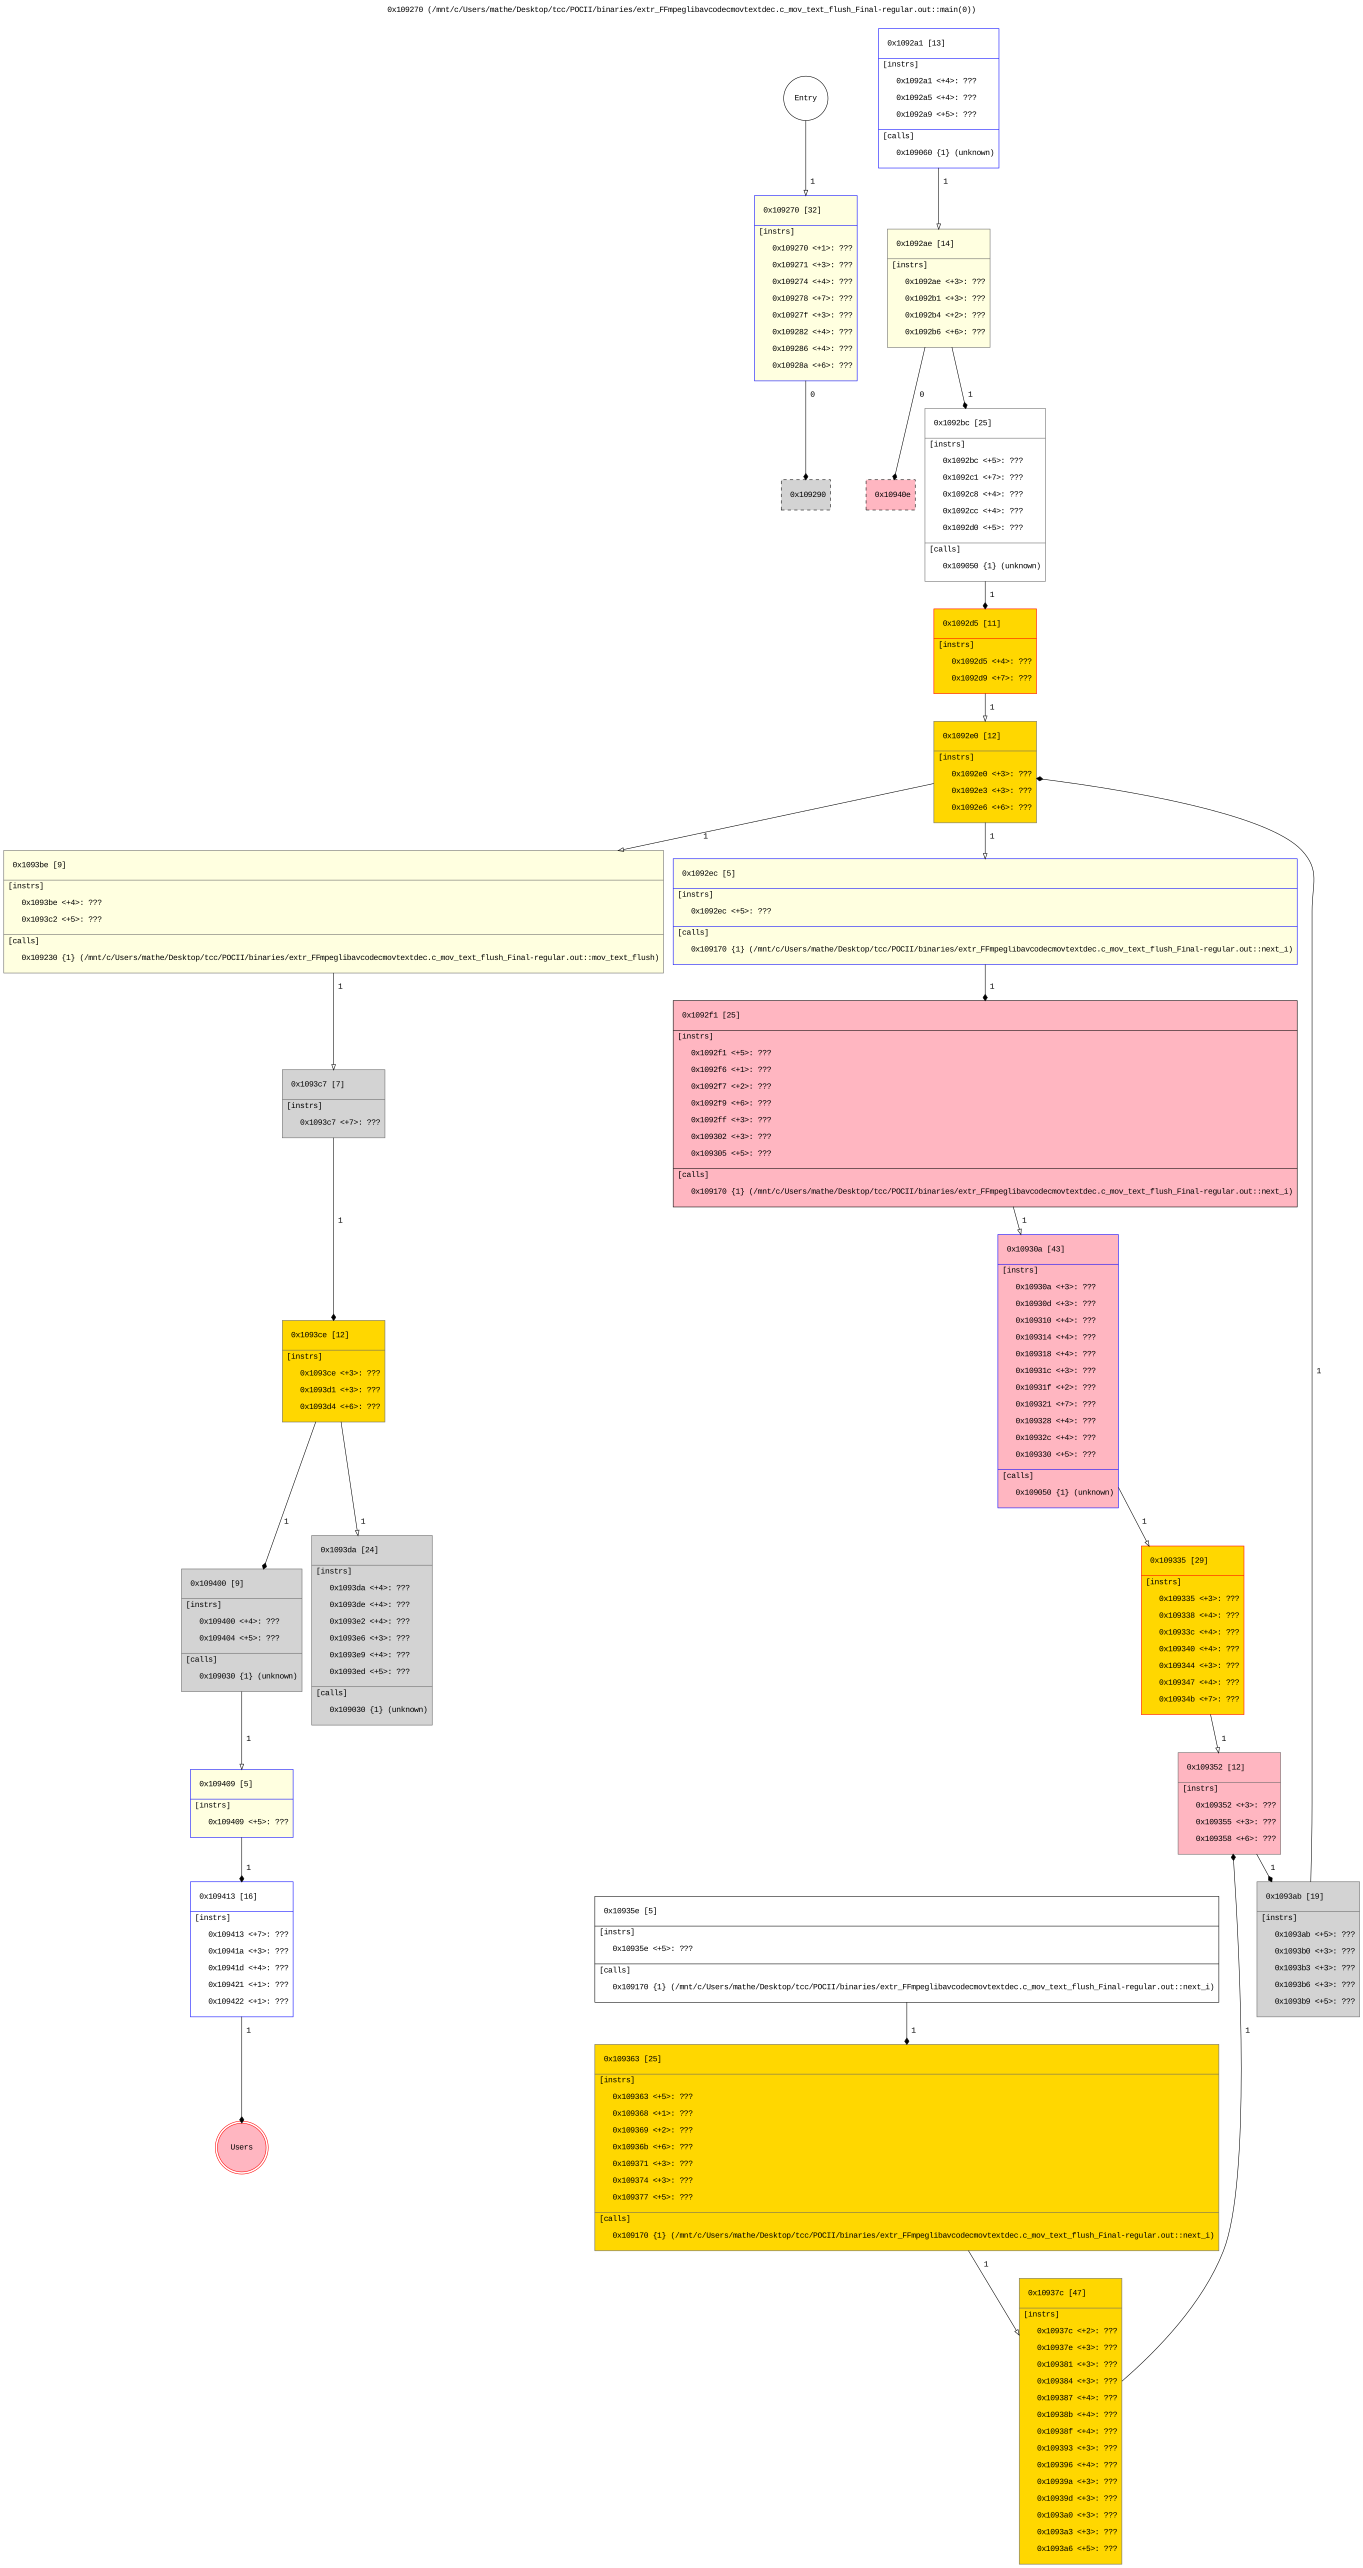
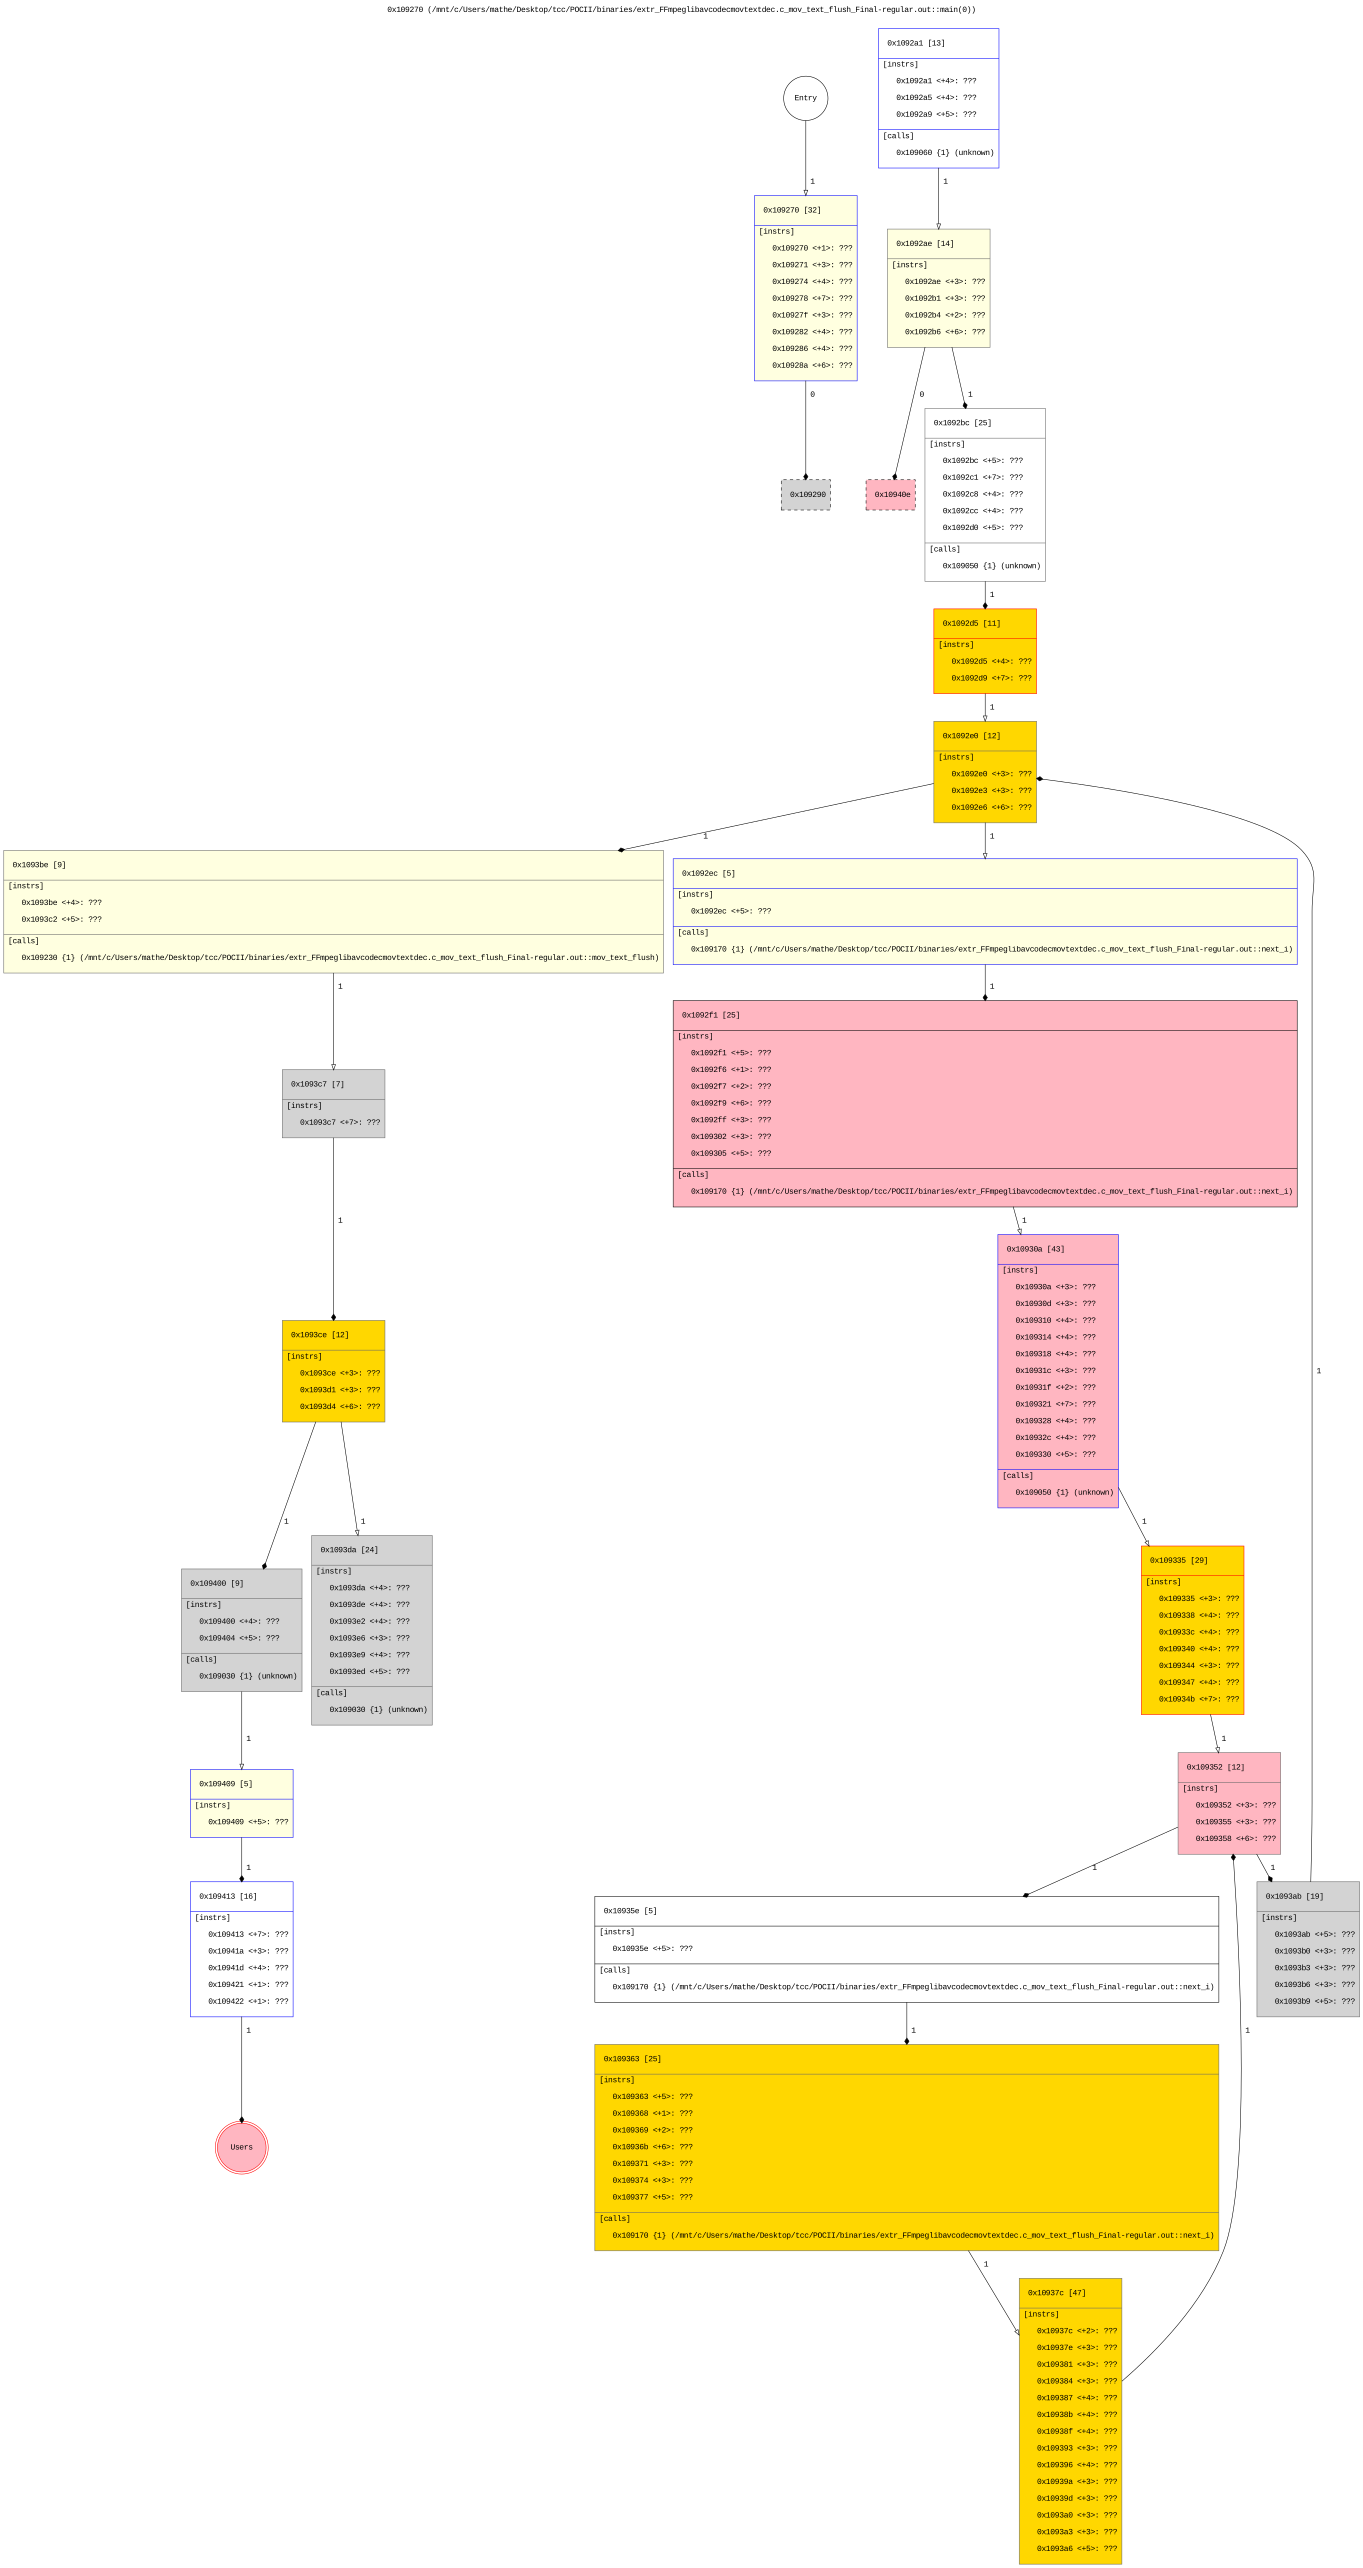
edge "0x1092e0 [12]" -> "0x1093be [9]": arrowhead onormal -> diamond
edge "0x109352 [12]" -> "0x10935e [5]": added, label "1"
